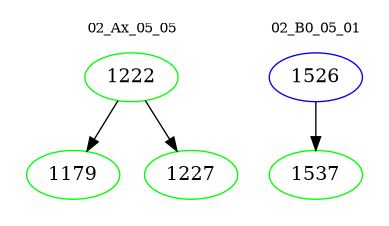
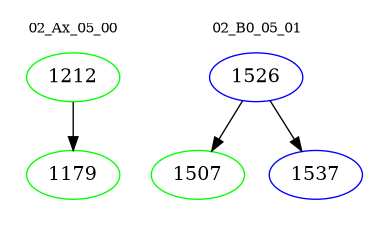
cluster "02_Ax_05_05": label "02_Ax_05_05" -> "02_Ax_05_00"
node "1222": label "1222" -> "1212"
node "1227": removed
node "1507": added
node "1537": color green -> blue
